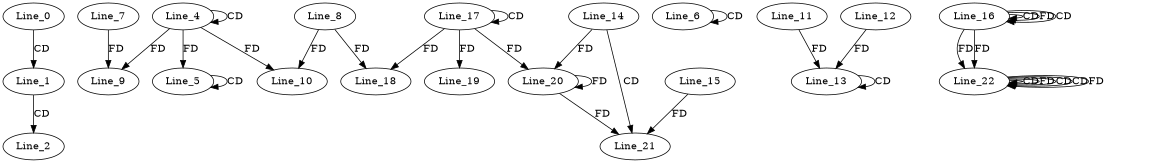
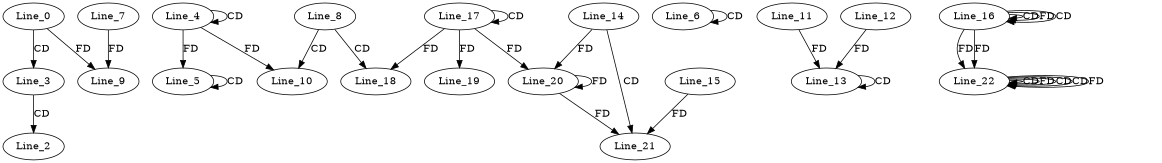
edge "Line_4" -> "Line_9": now "Line_0" -> "Line_9"
edge "Line_8" -> "Line_10": label "FD" -> "CD"
edge "Line_8" -> "Line_18": label "FD" -> "CD"
node "Line_1": label "Line_1" -> "Line_3"
